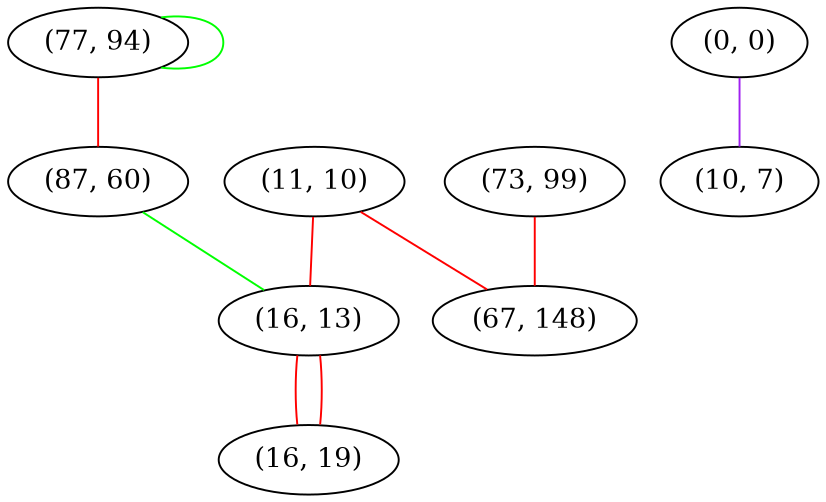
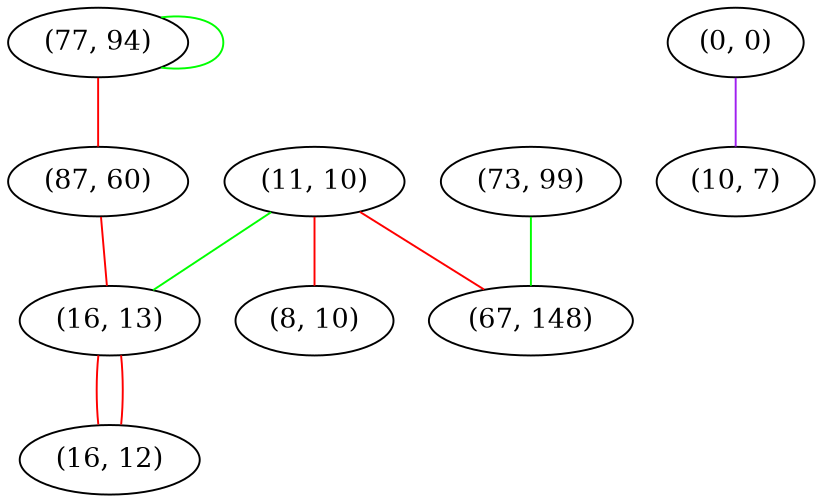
edge "(87, 60)" -- "(16, 13)": color green -> red
edge "(11, 10)" -- "(16, 13)": color red -> green
edge "(73, 99)" -- "(67, 148)": color red -> green
node "(8, 10)": added
node "(16, 19)": label "(16, 19)" -> "(16, 12)"
